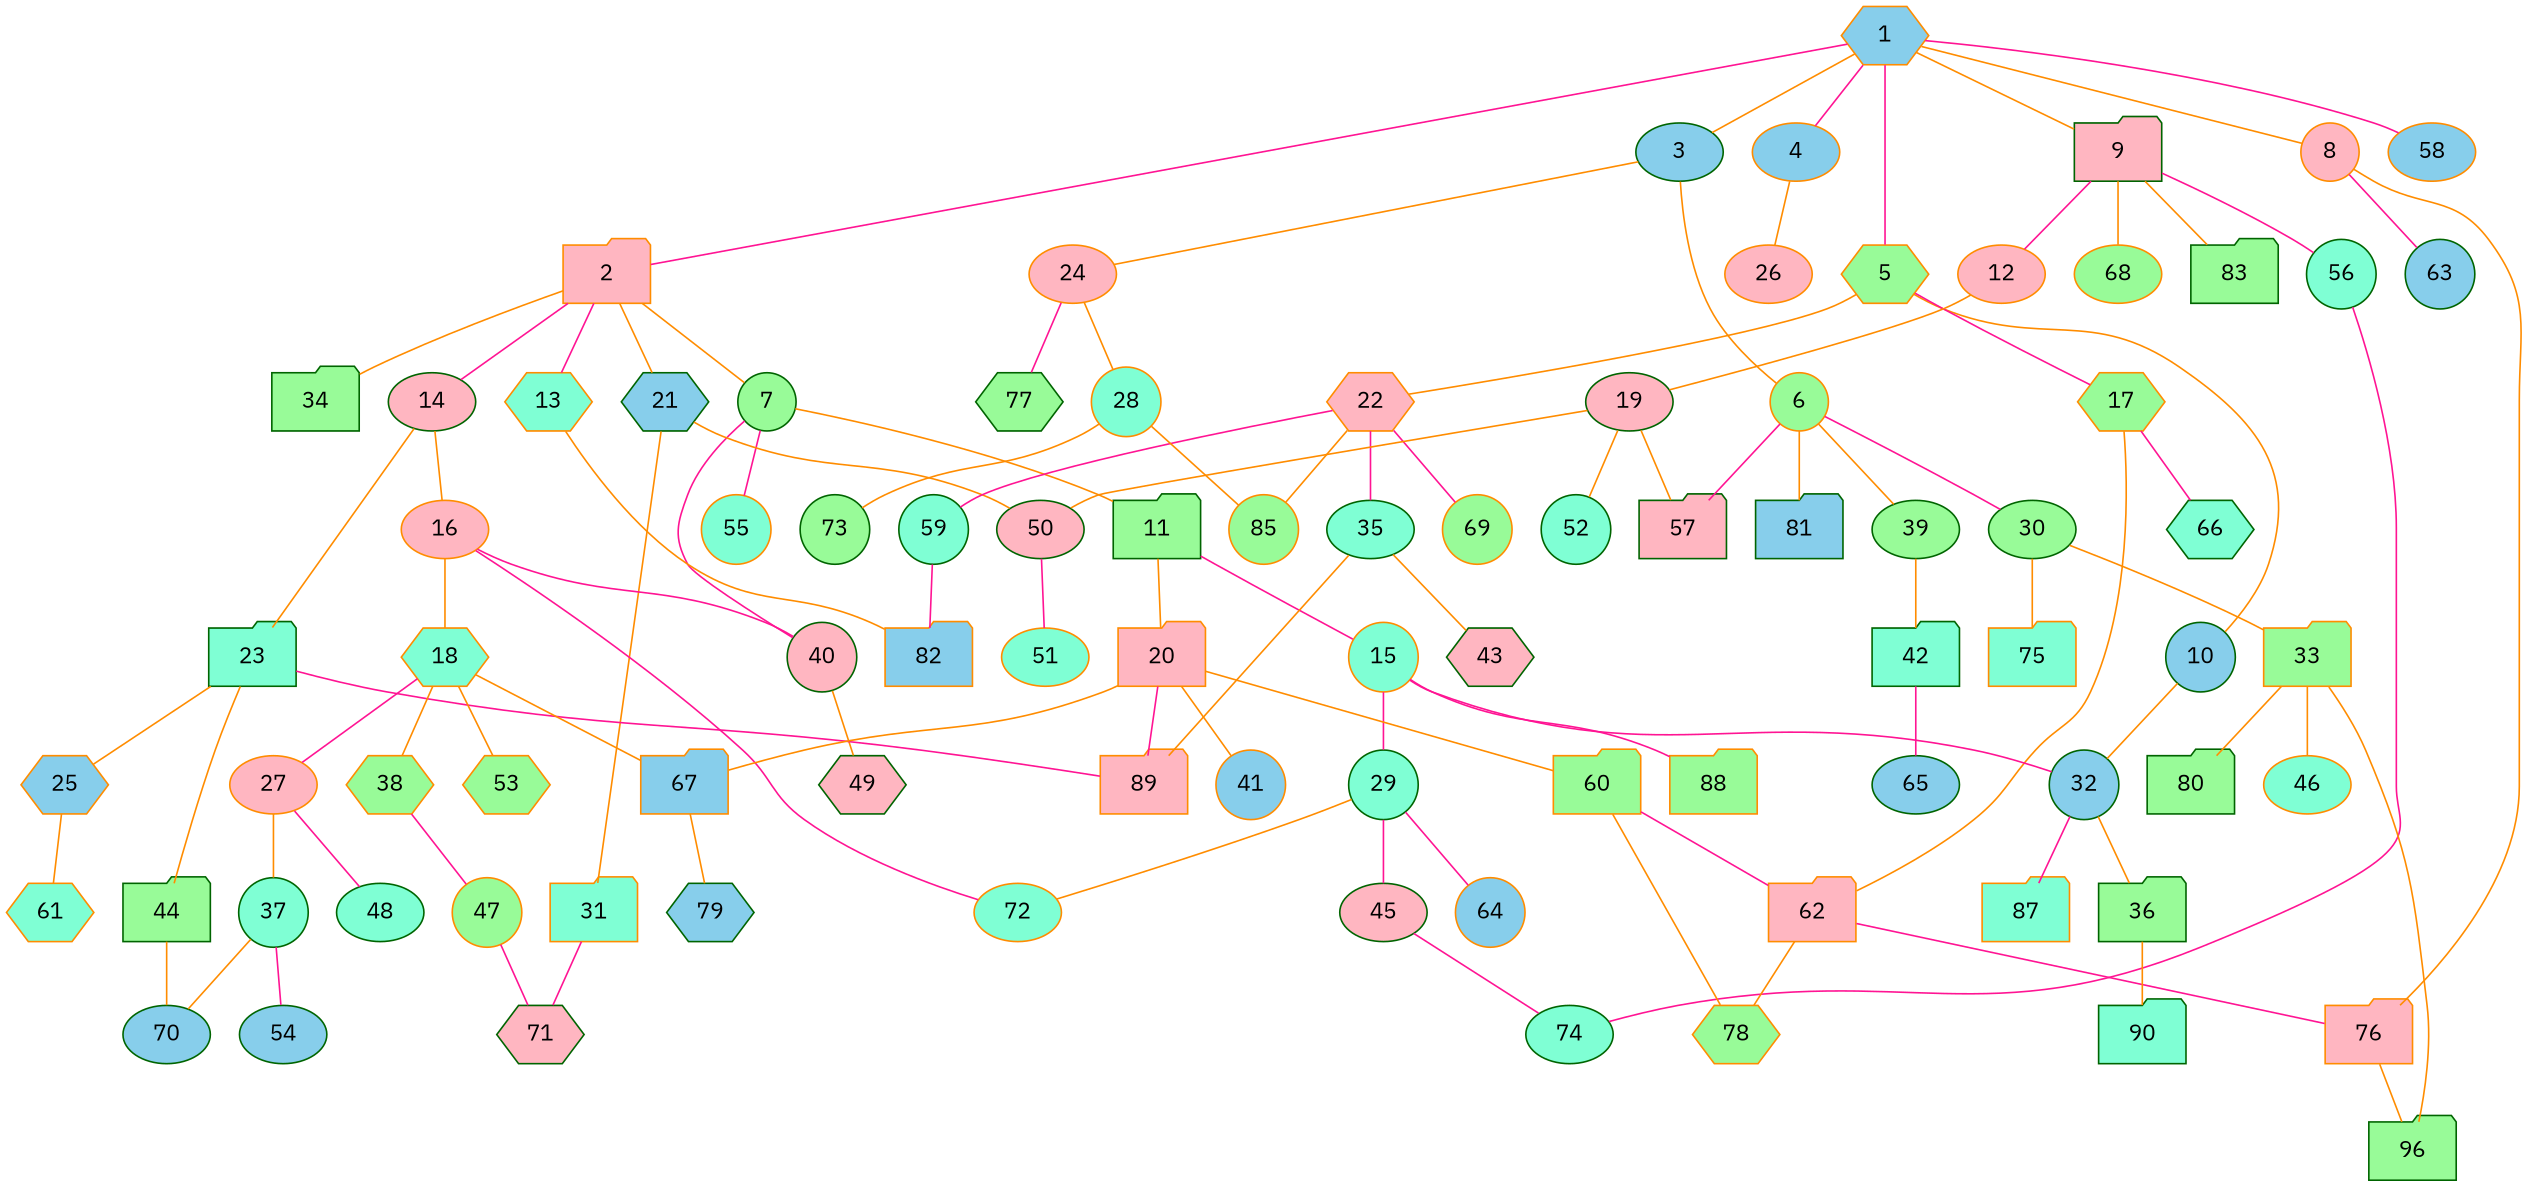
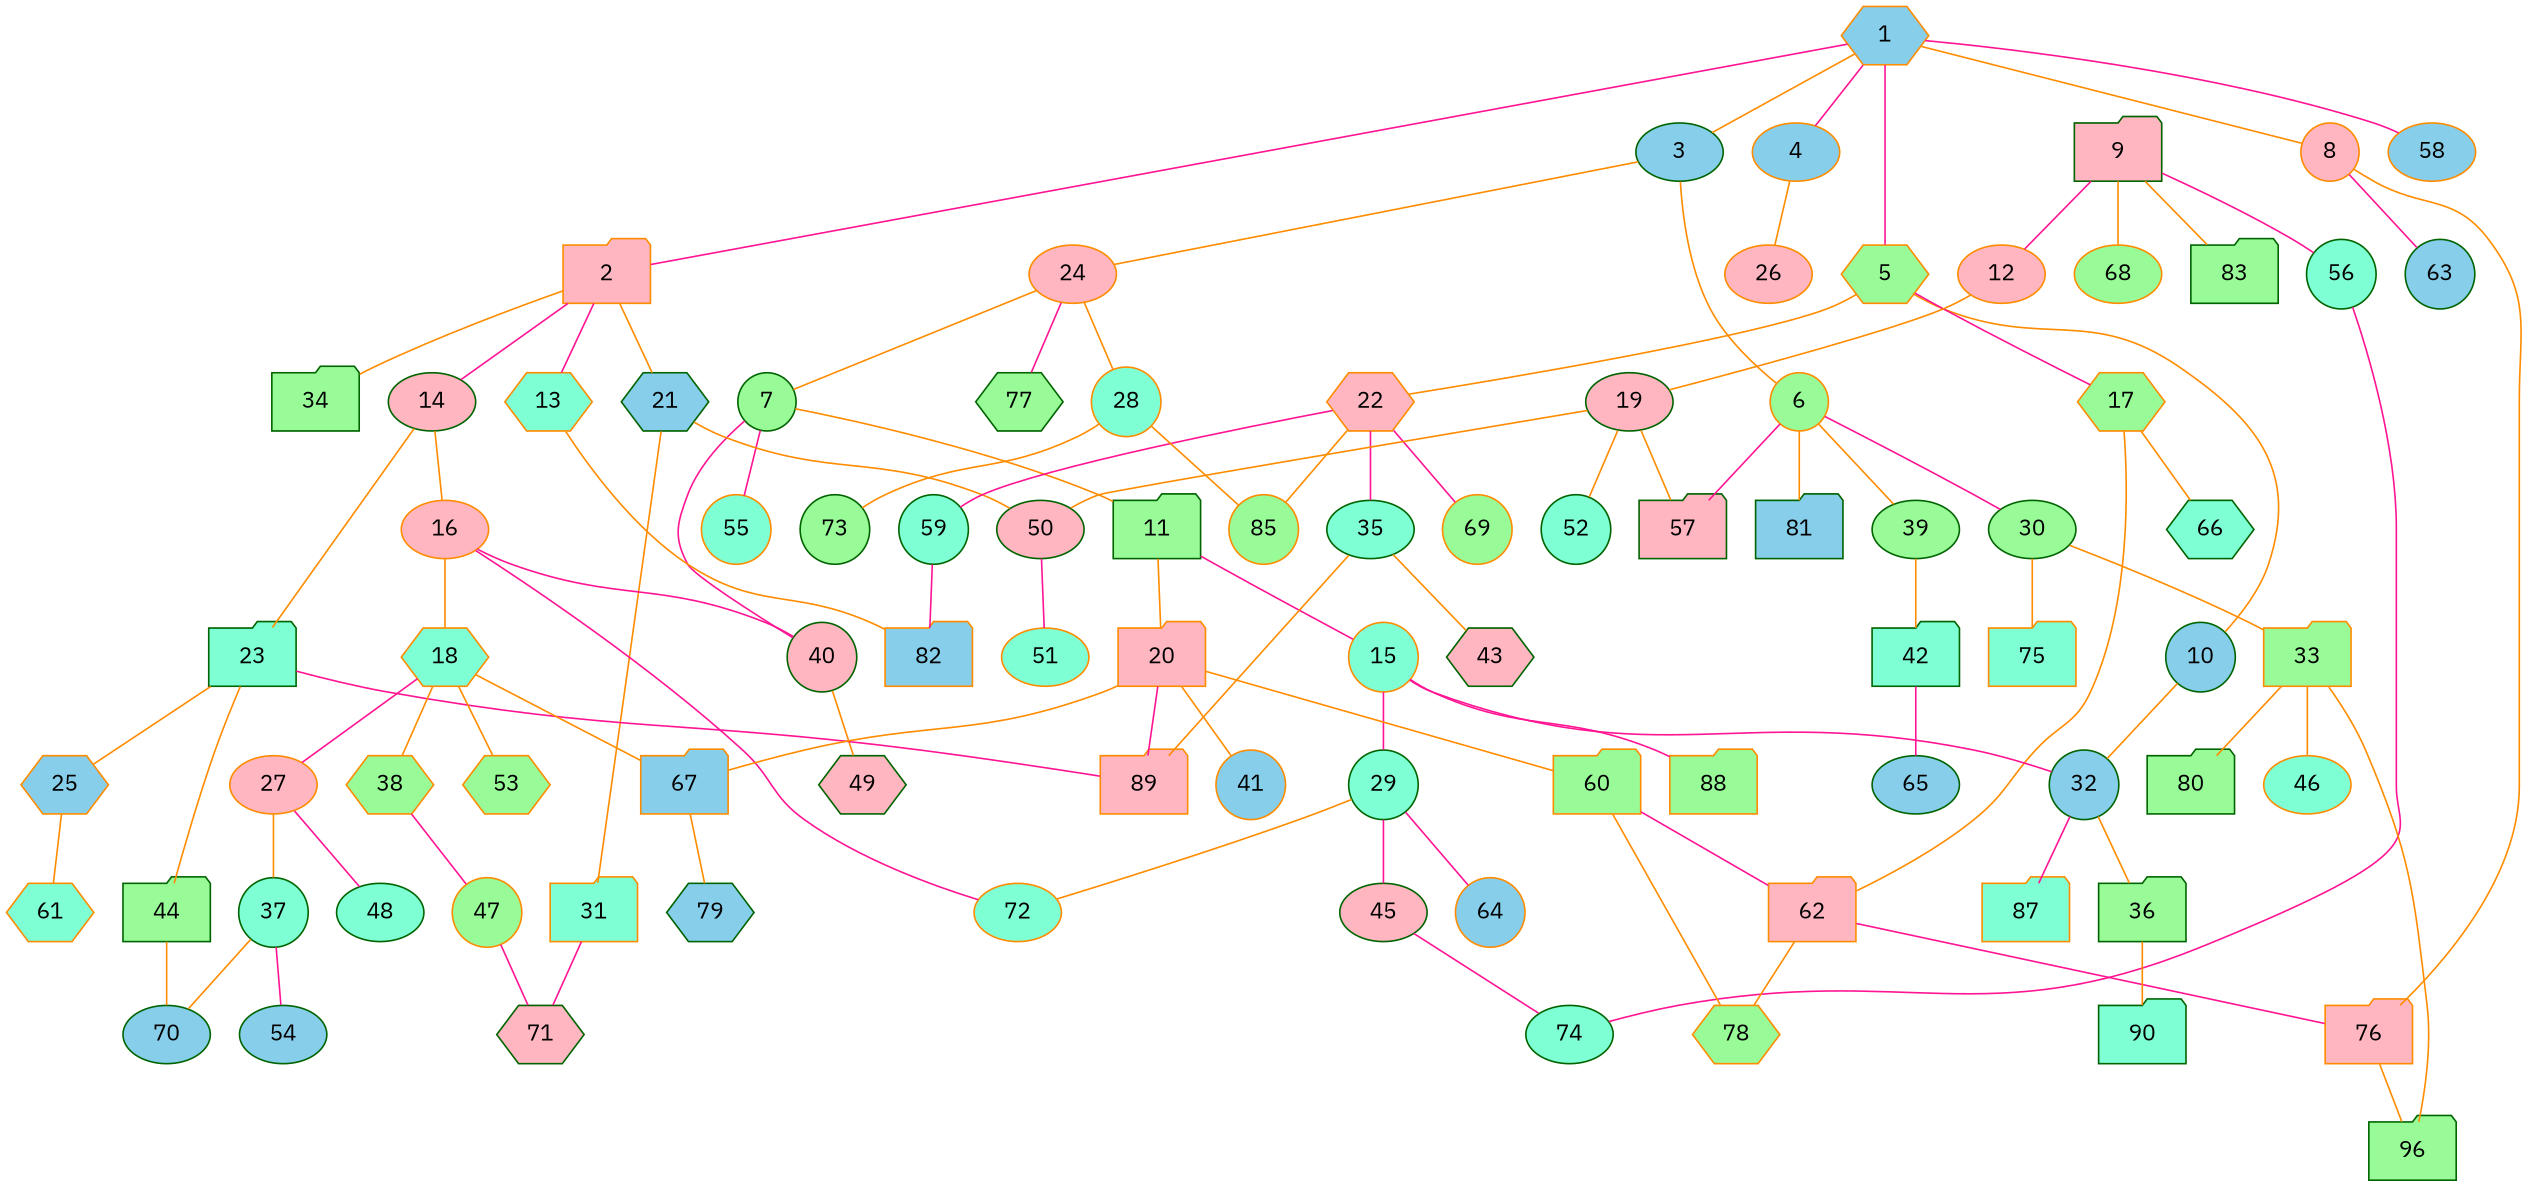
edge "1" -- "9": removed
edge "2" -- "7": now "24" -- "7"
edge "17" -- "66": color deeppink -> darkorange
